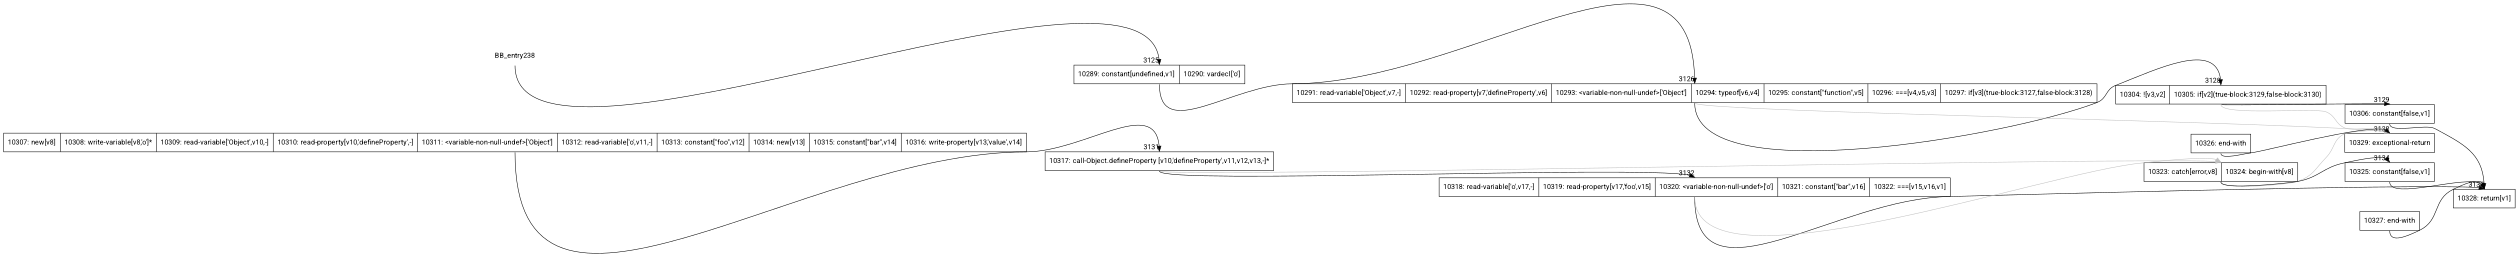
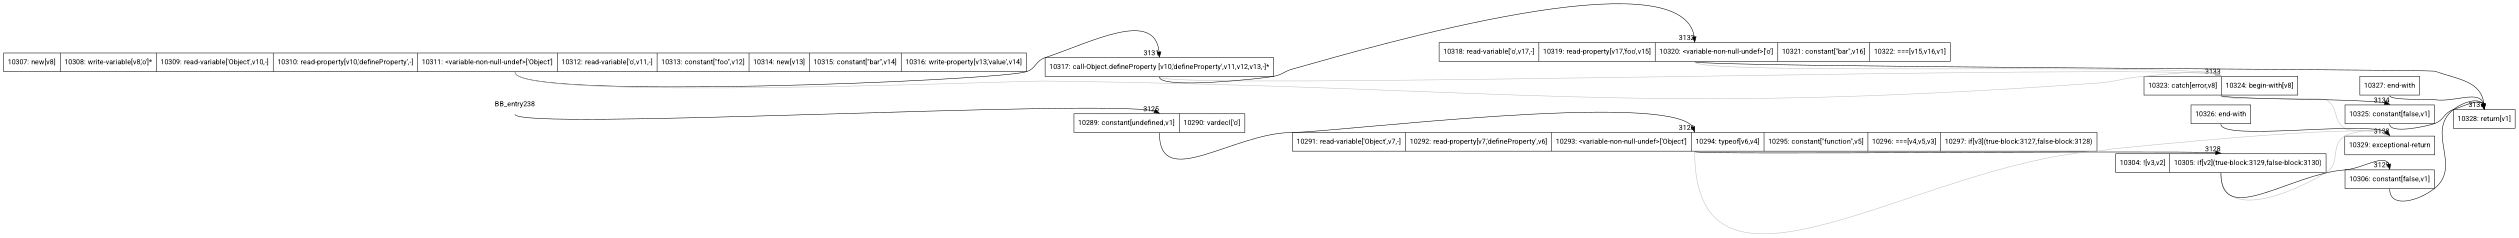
edge "10307: new[v8]" -> "10323: catch[error,v8]": added
